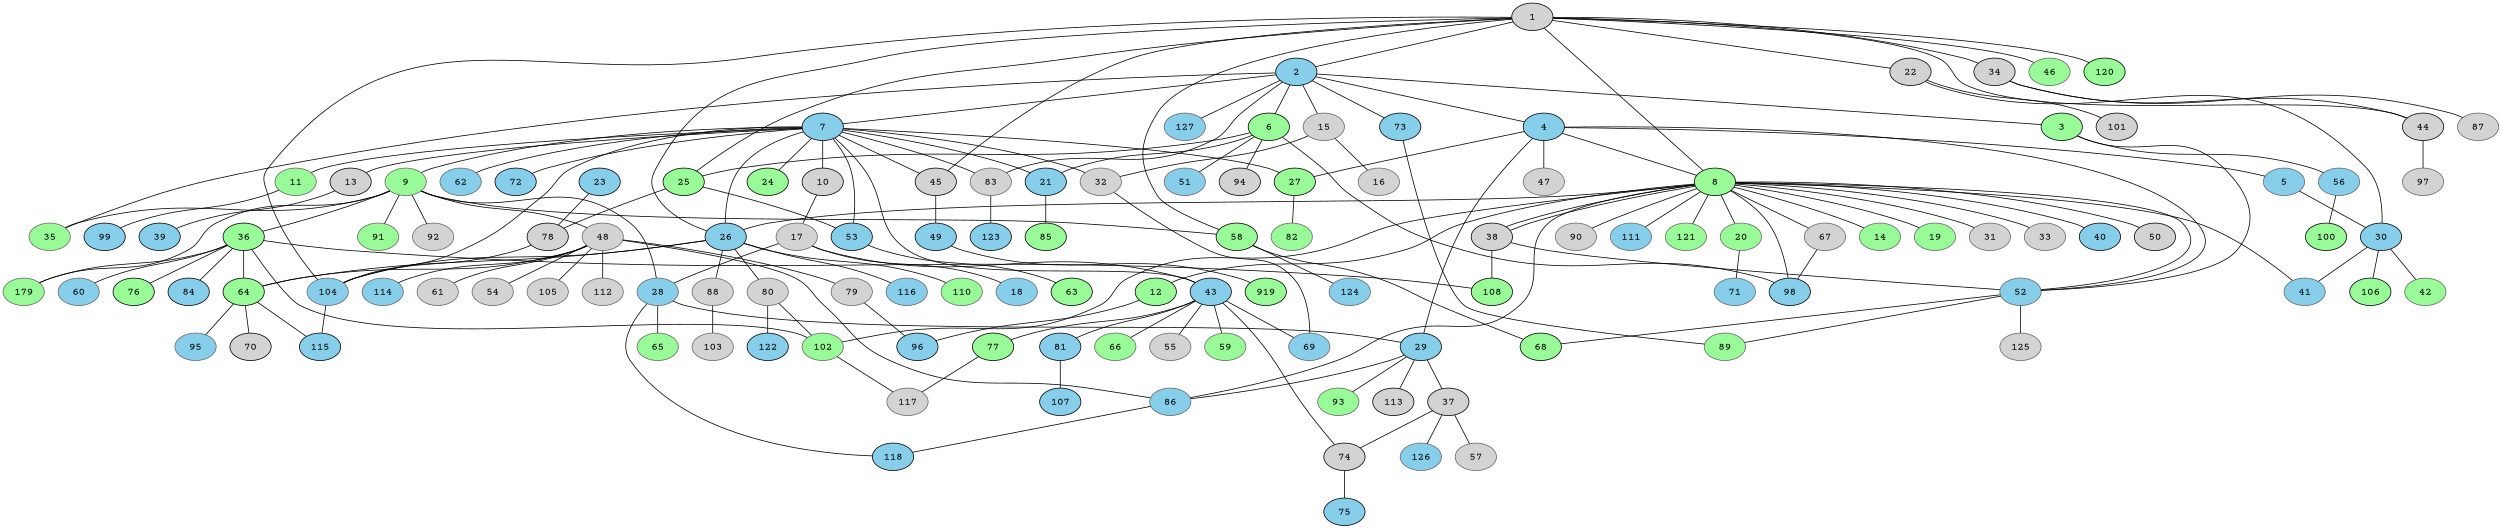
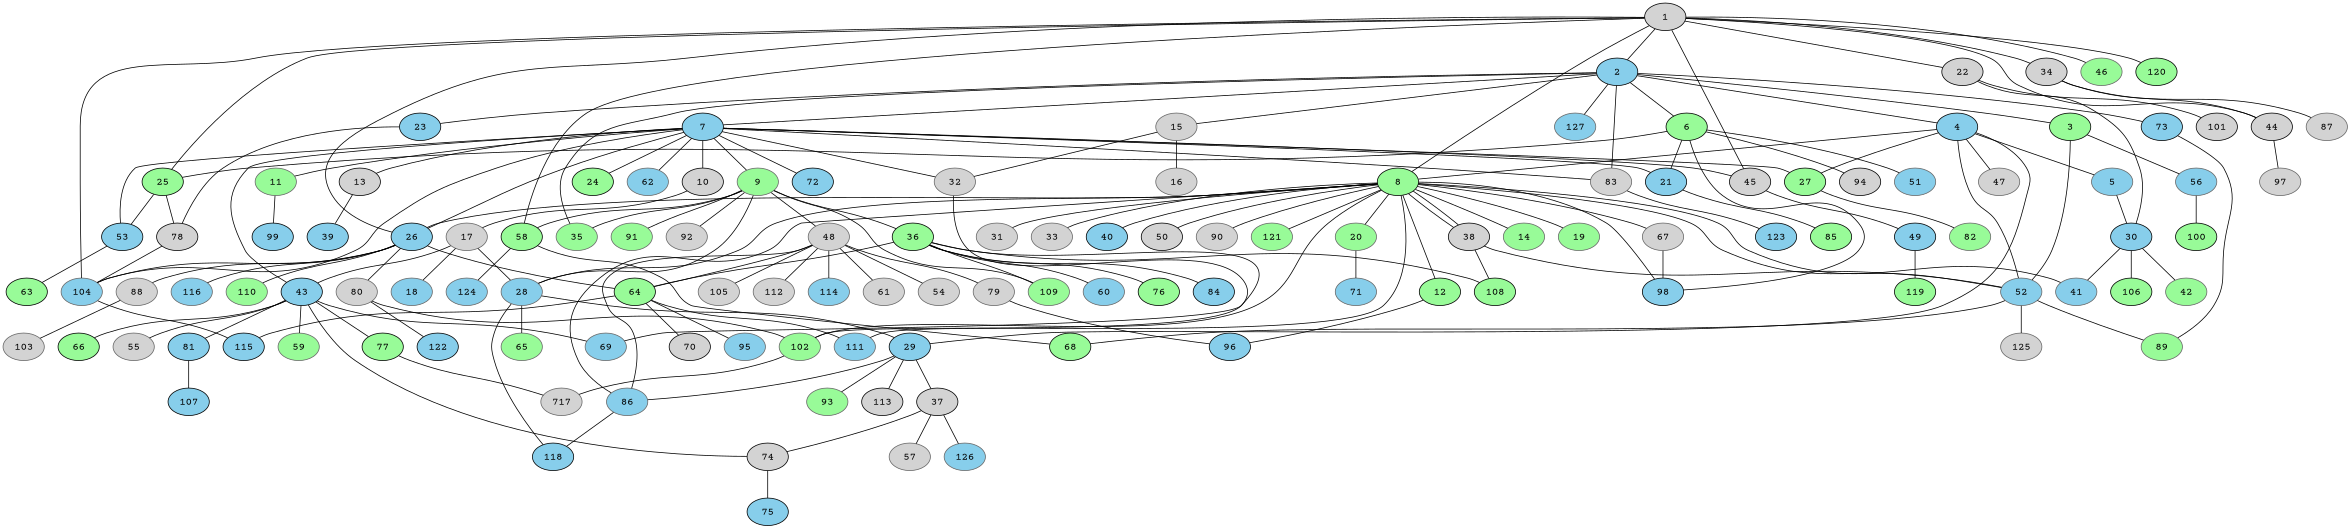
edge "2" -- "23": added
edge "8" -- "28": added
node "179": label "179" -> "109"
node "919": label "919" -> "119"
edge "64" -- "111": added
node "66": color gray40 -> black
node "117": label "117" -> "717"
